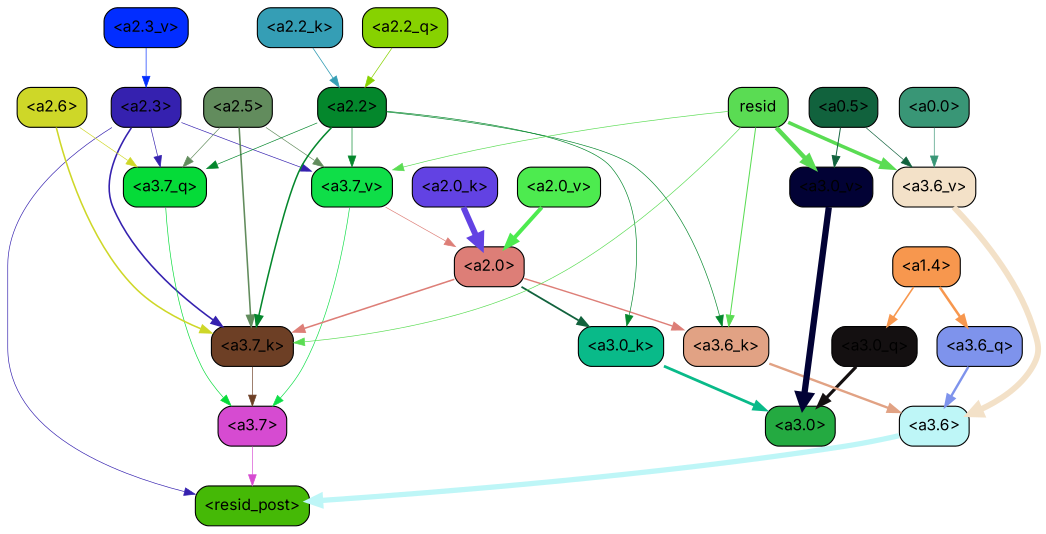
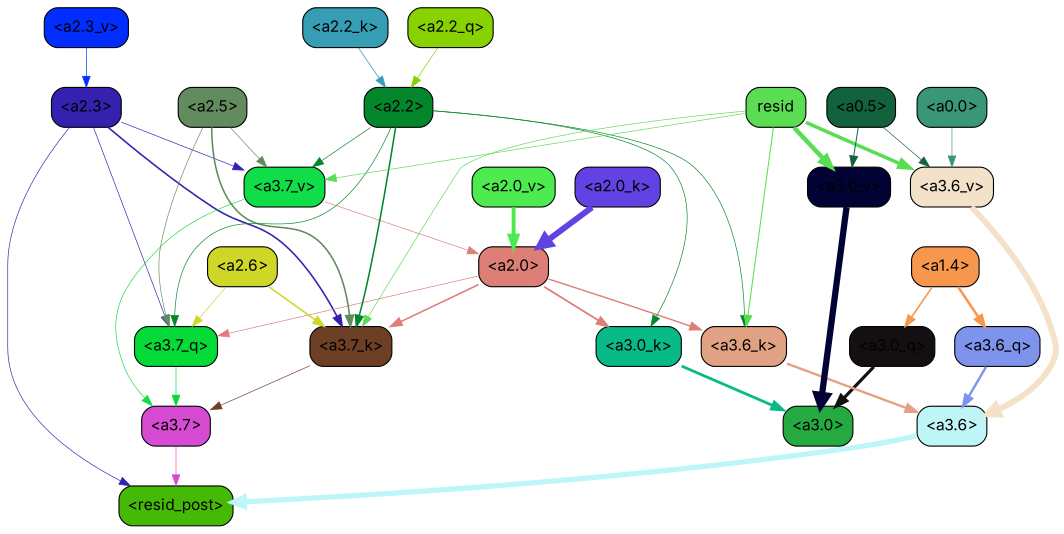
edge "<a2.0>" -> "<a3.0_k>": color #11623d -> #dd7e77
edge "<a2.0>" -> "<a3.7_q>": added
